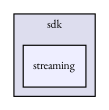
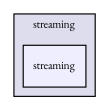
cluster "sdk": label "sdk" -> "streaming"
